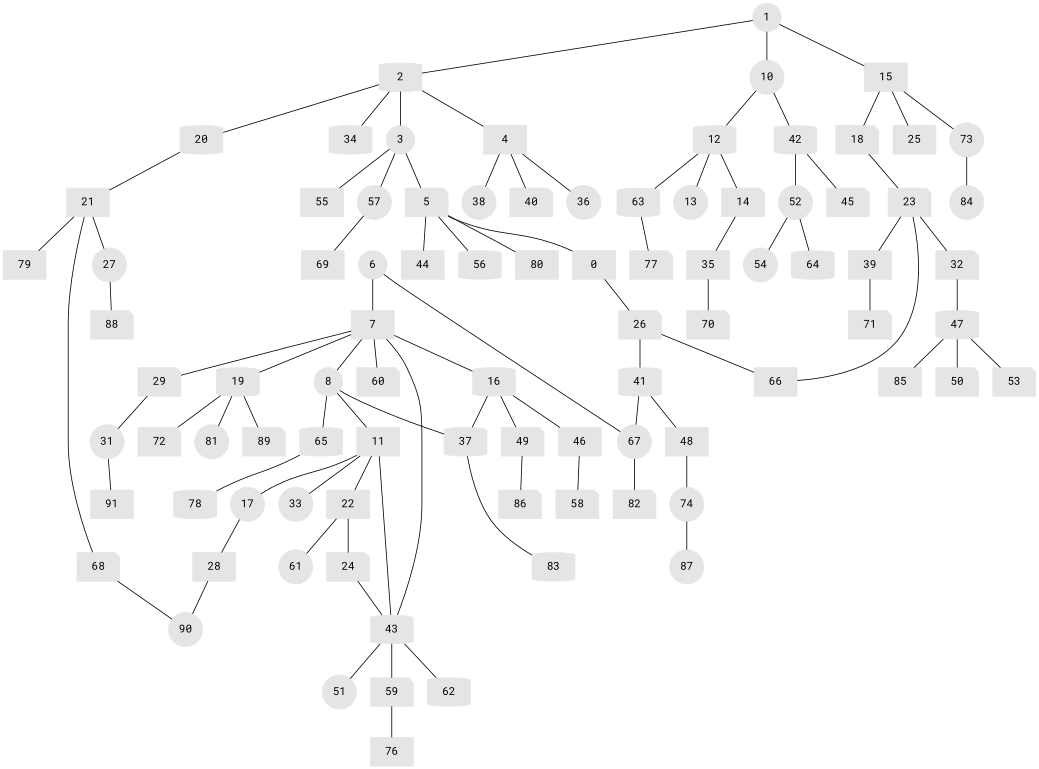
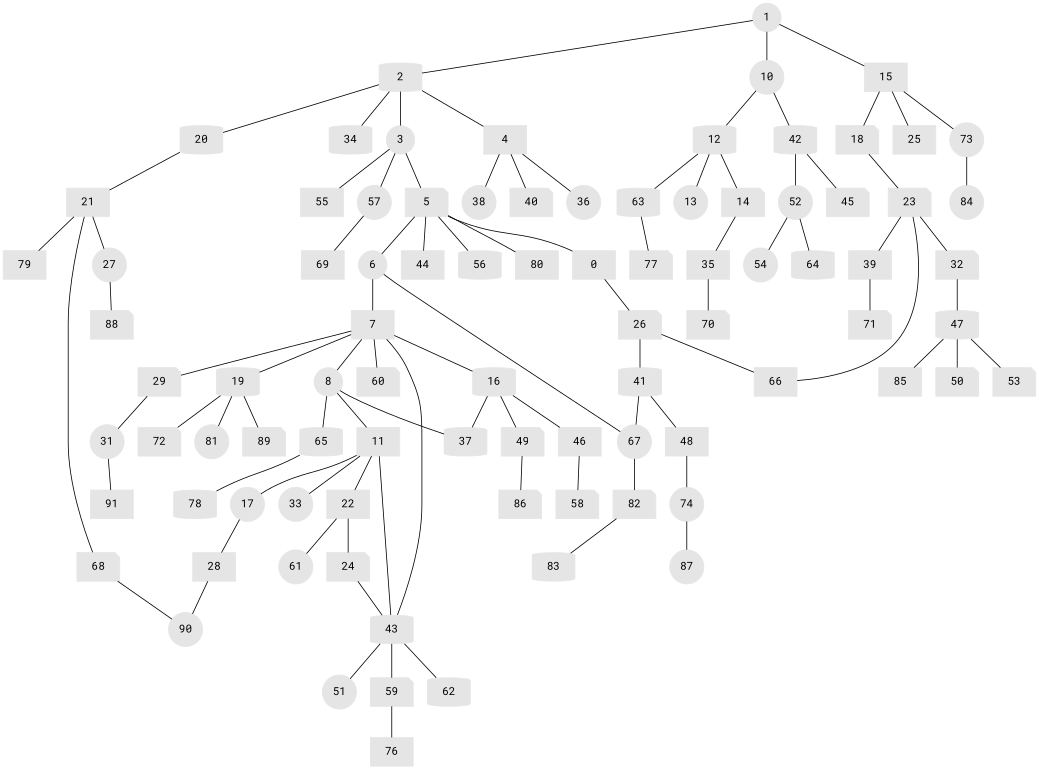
edge "5" -- "6": added
edge "37" -- "83": now "82" -- "83"
